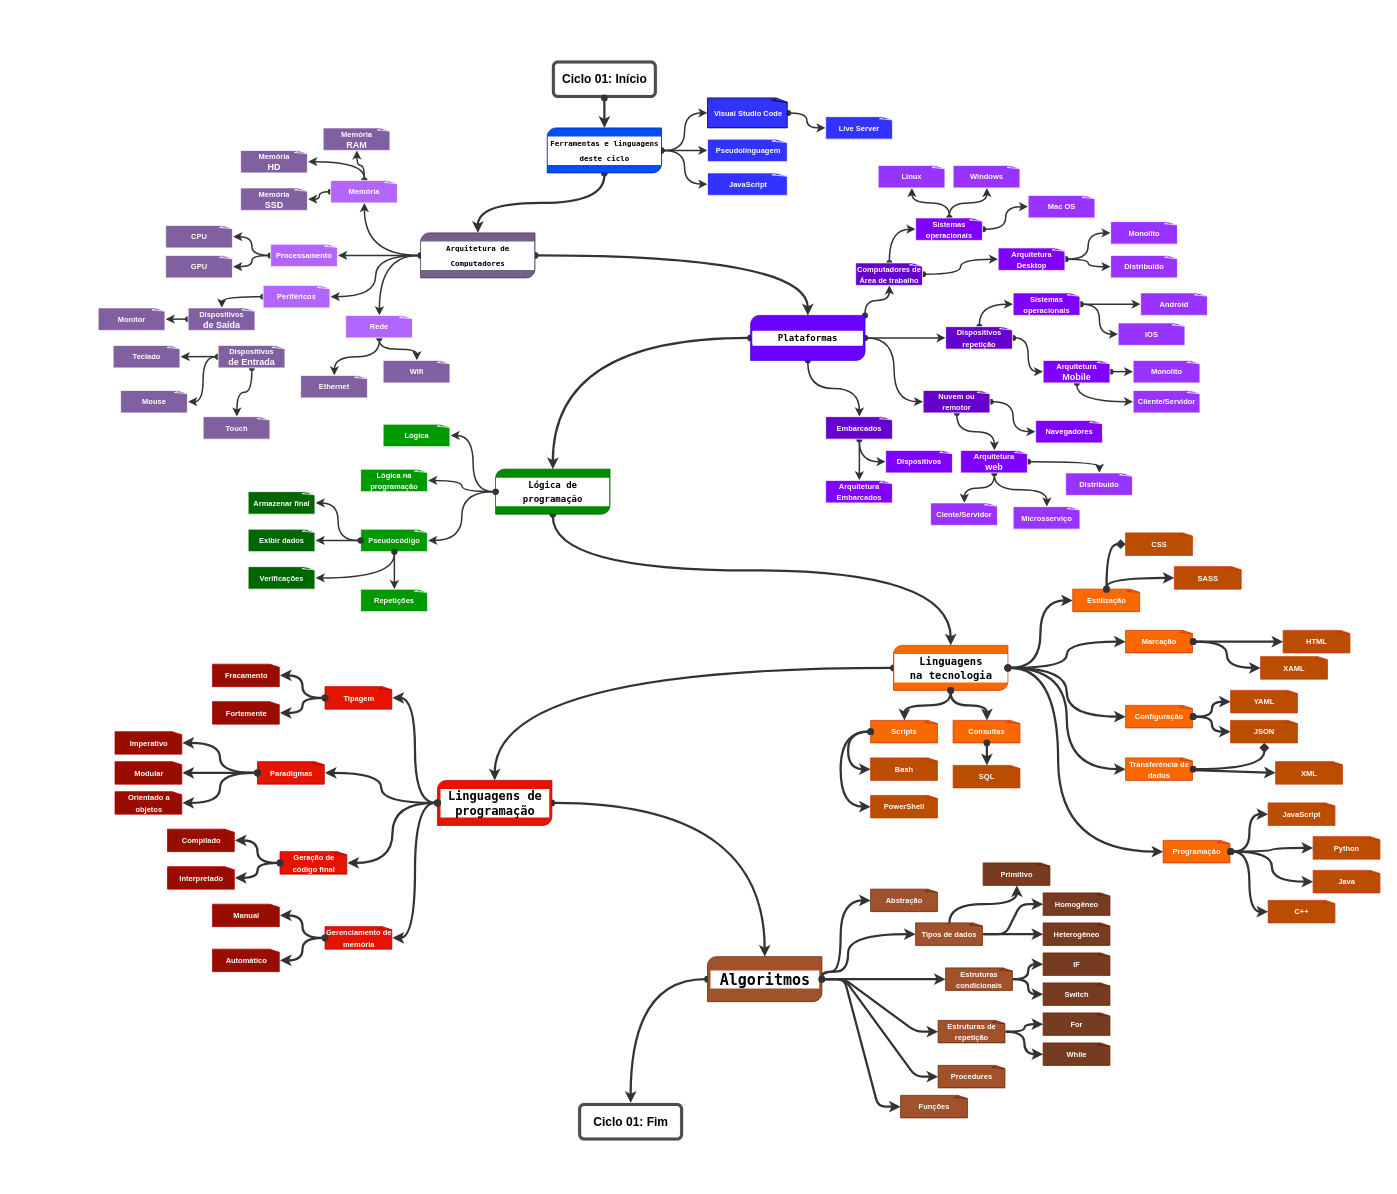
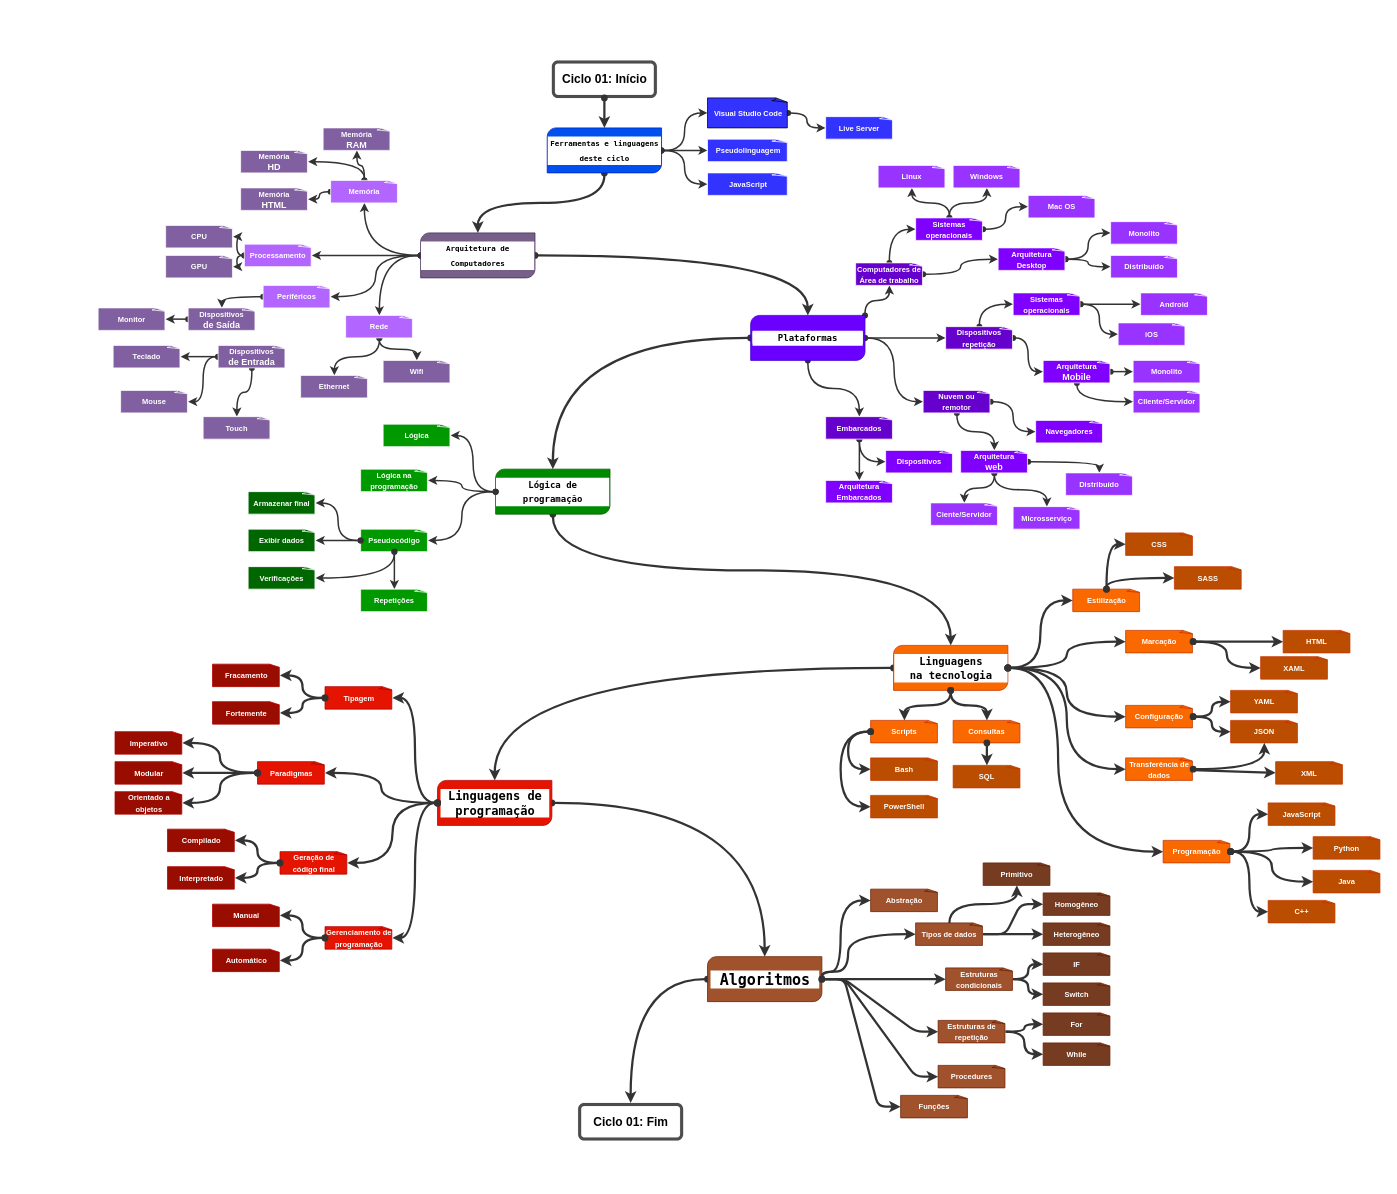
node "Memória SSD": label "Memória SSD" -> "Memória HTML"
node "Processamento": moved (304, 255) -> (278, 255)
edge "CSS" -- "Estilização": arrowhead diamond -> classic
edge "JSON" -- "Transferência de dados": arrowhead diamond -> classic
node "Gerenciamento de memória": label "Gerenciamento de memória" -> "Gerenciamento de programação"
